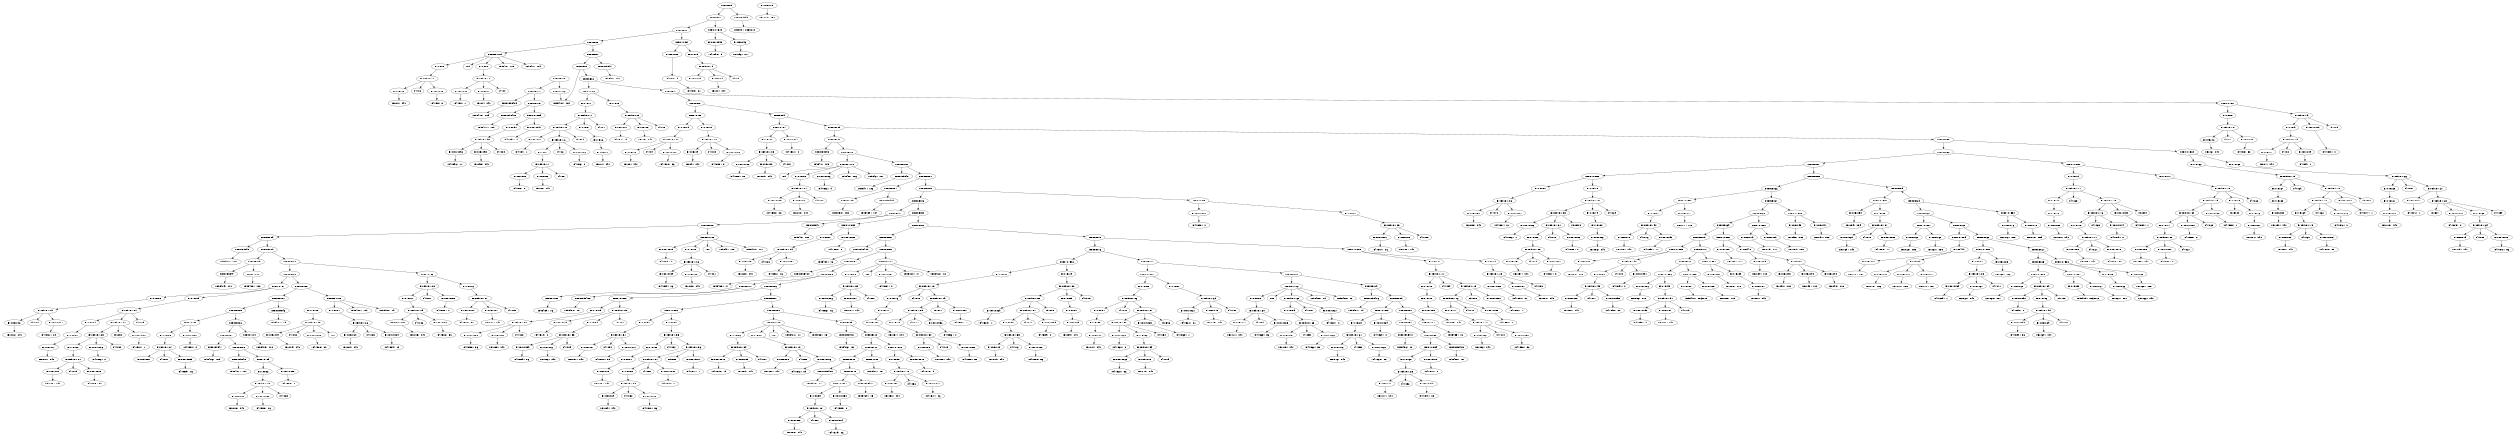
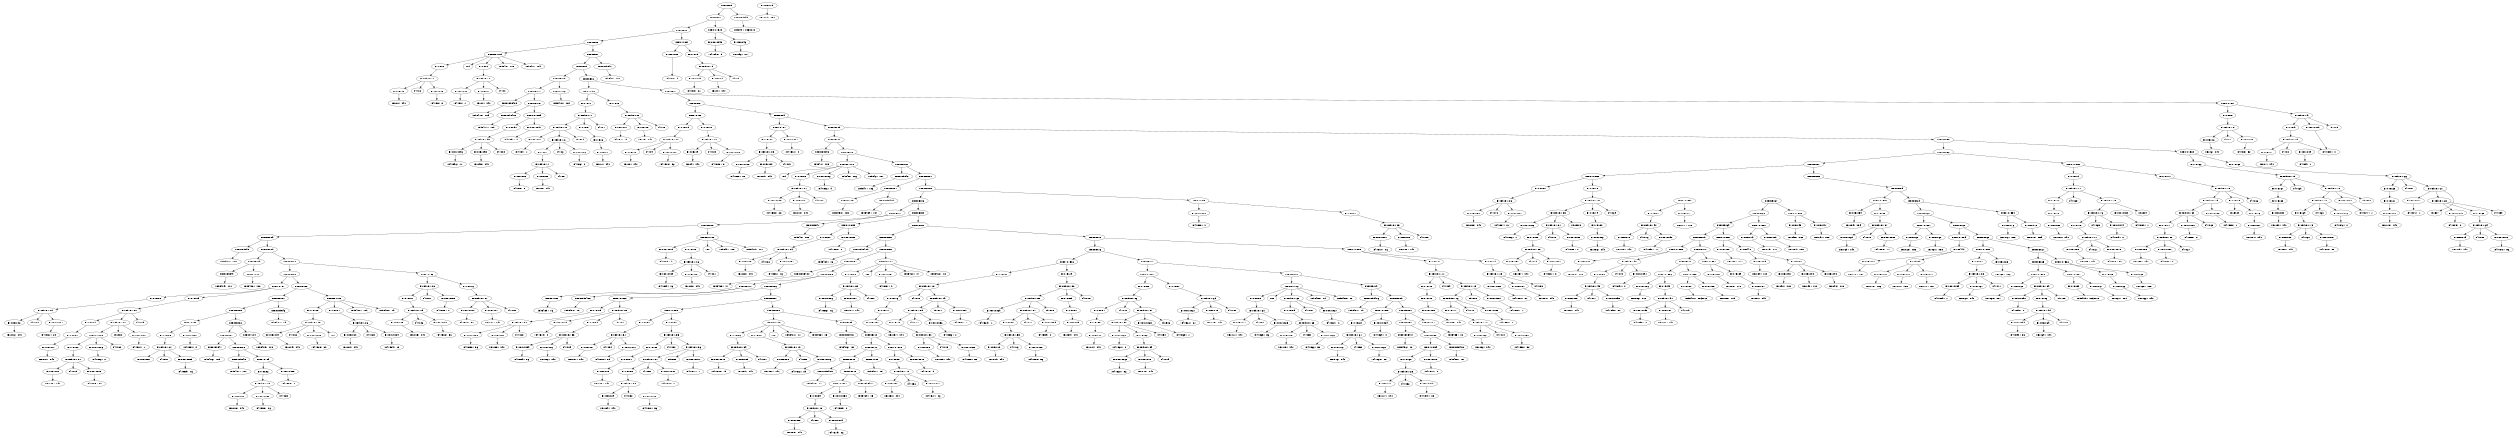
edge "Value1: 0" -> "Value0: 24": now "ExpConst0" -> "Value0: 24"
edge "StatSeq5" -> "Label42: L20": now "StatSeq5" -> "StatSeq73"
edge "ExpBinary10" -> "ExpConst9": now "ExpBinary10" -> "Value10: 1"
node "StatSeq66": removed
edge "StatSeq60" -> "StatSeq59": reversed
edge "ExpBinary75" -> "ExpConst80": removed
edge "ExpBinary68" -> "Times7": now "ExpBinary67" -> "Times7"
edge "StatCJump2" -> "ExpMem15": removed
edge "StatCJump3" -> "ExpMem23": added
node "StatCJump15": label "StatCJump15" -> "ExpTemp15"
node "ExpBinary23": label "ExpBinary23" -> "StatJump23"
edge "ExpBinary38" -> "ExpConst42": removed
